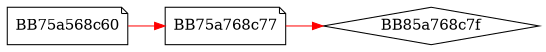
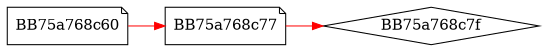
node "BB75a568c60": label "BB75a568c60" -> "BB75a768c60"
node "BB85a768c7f": label "BB85a768c7f" -> "BB75a768c7f"
